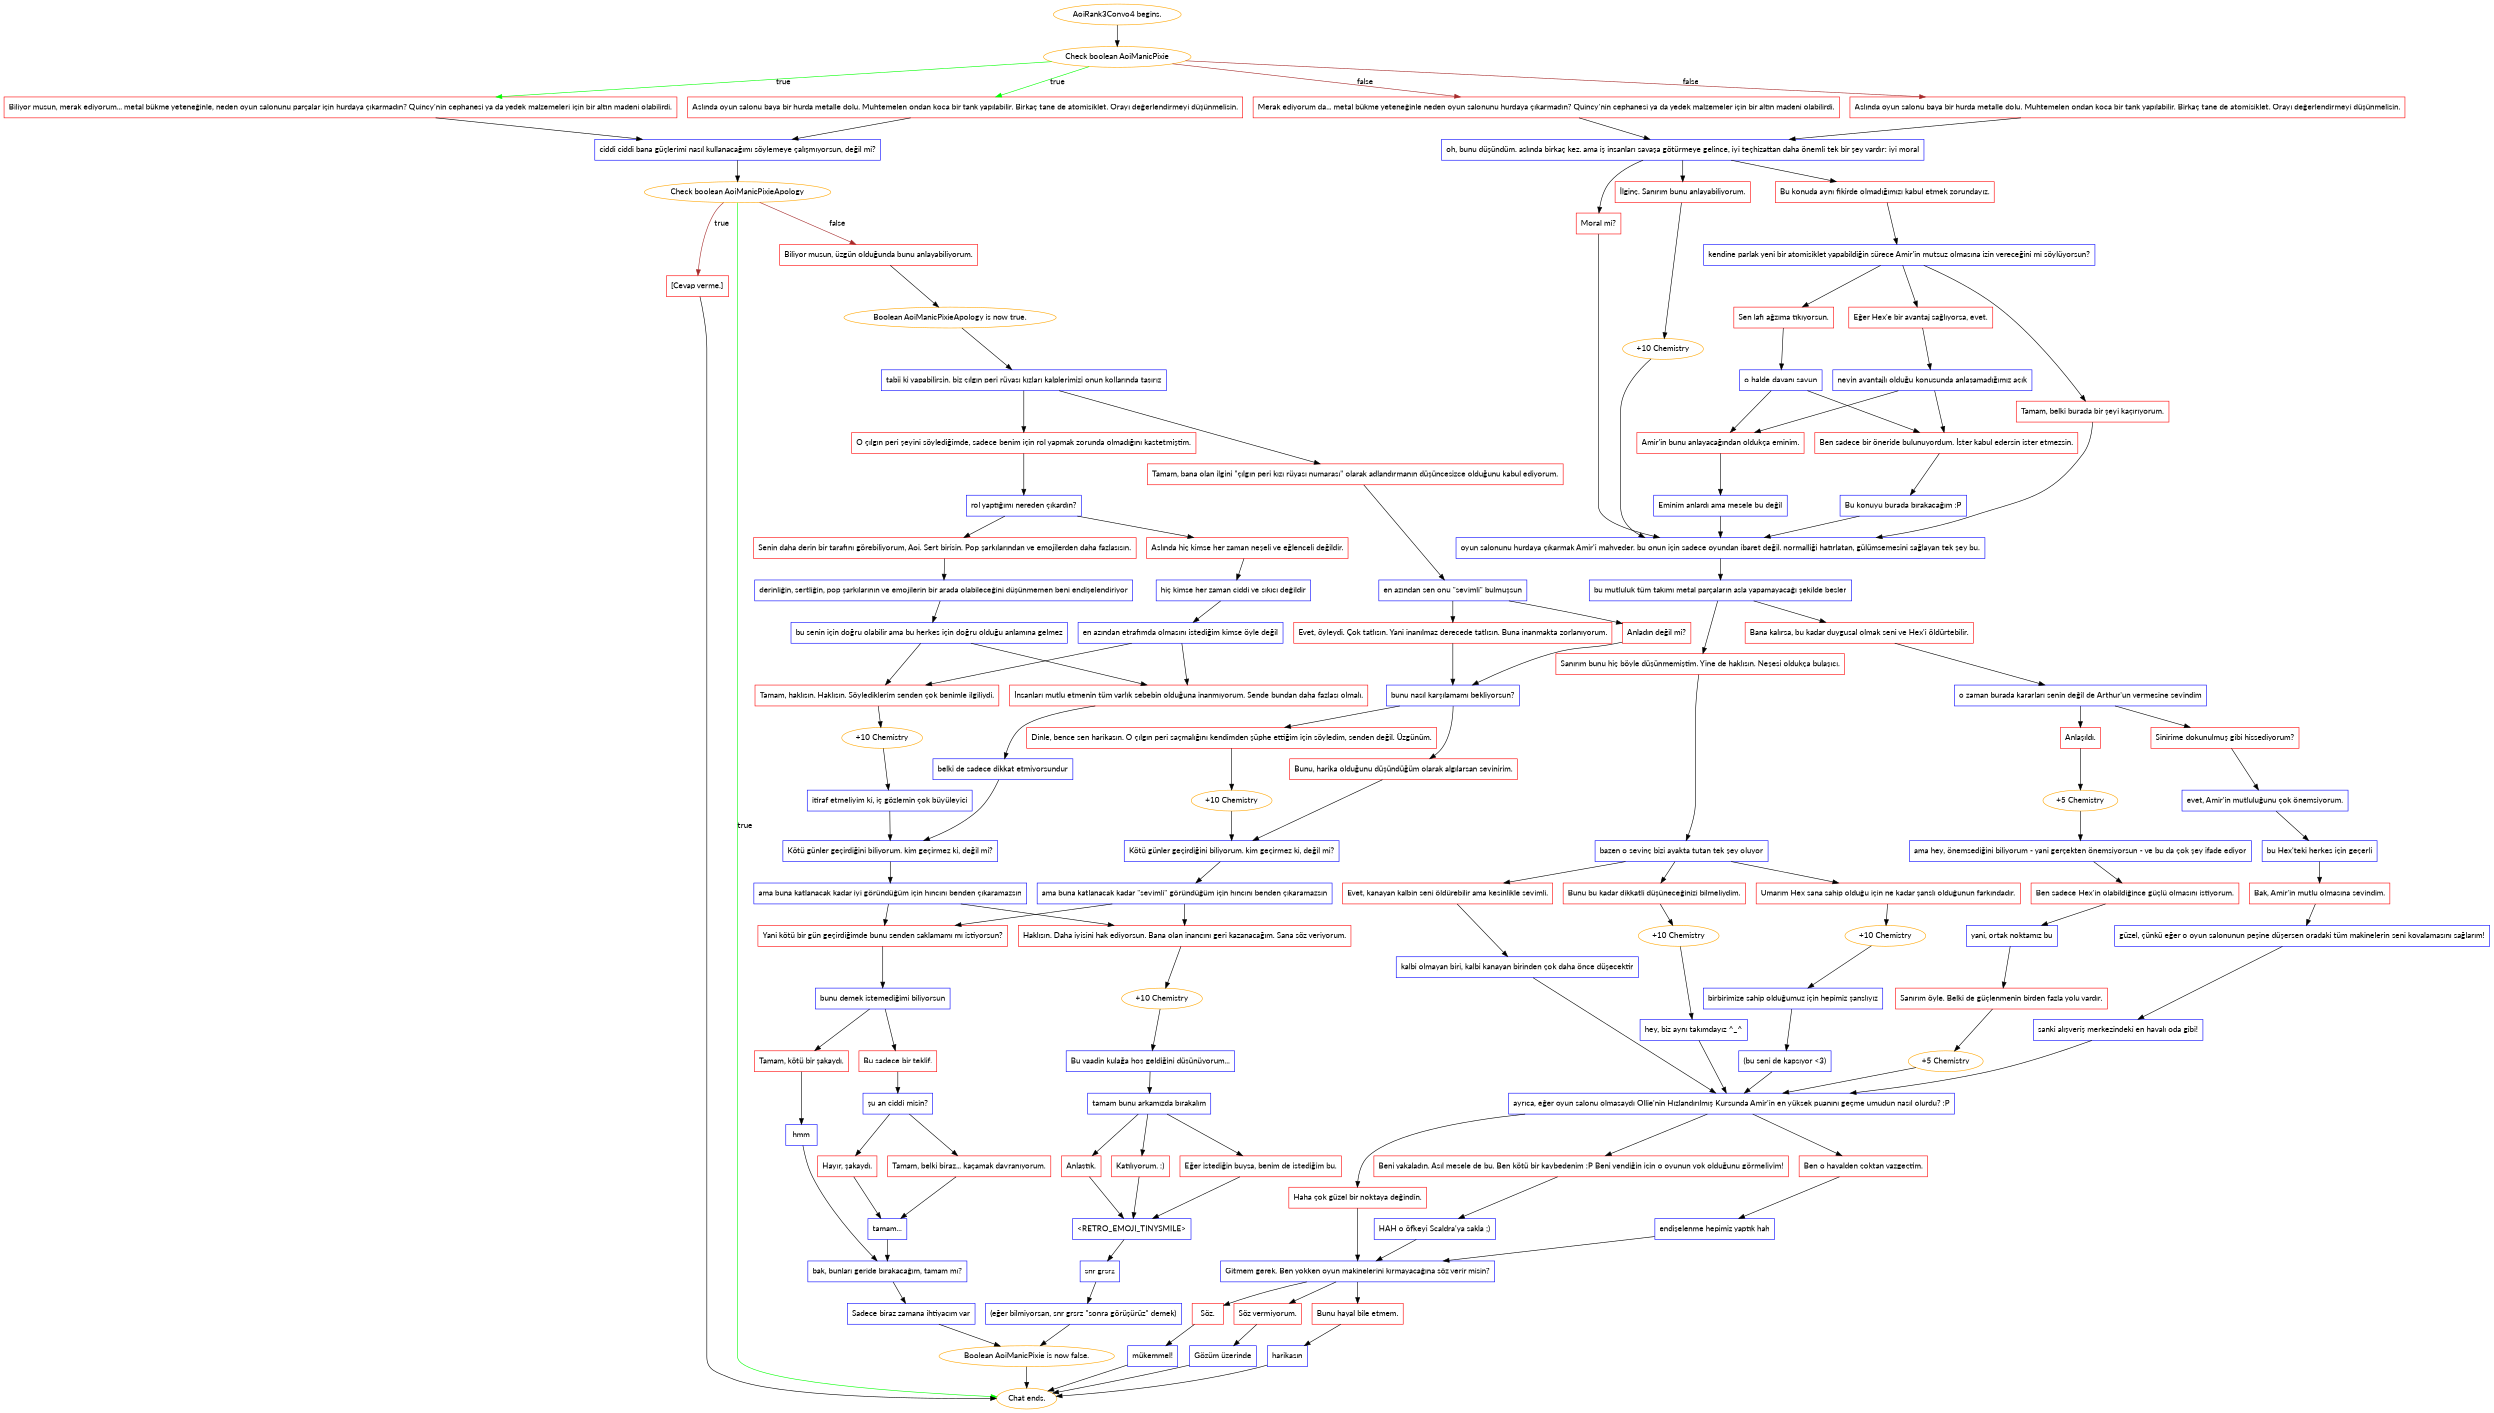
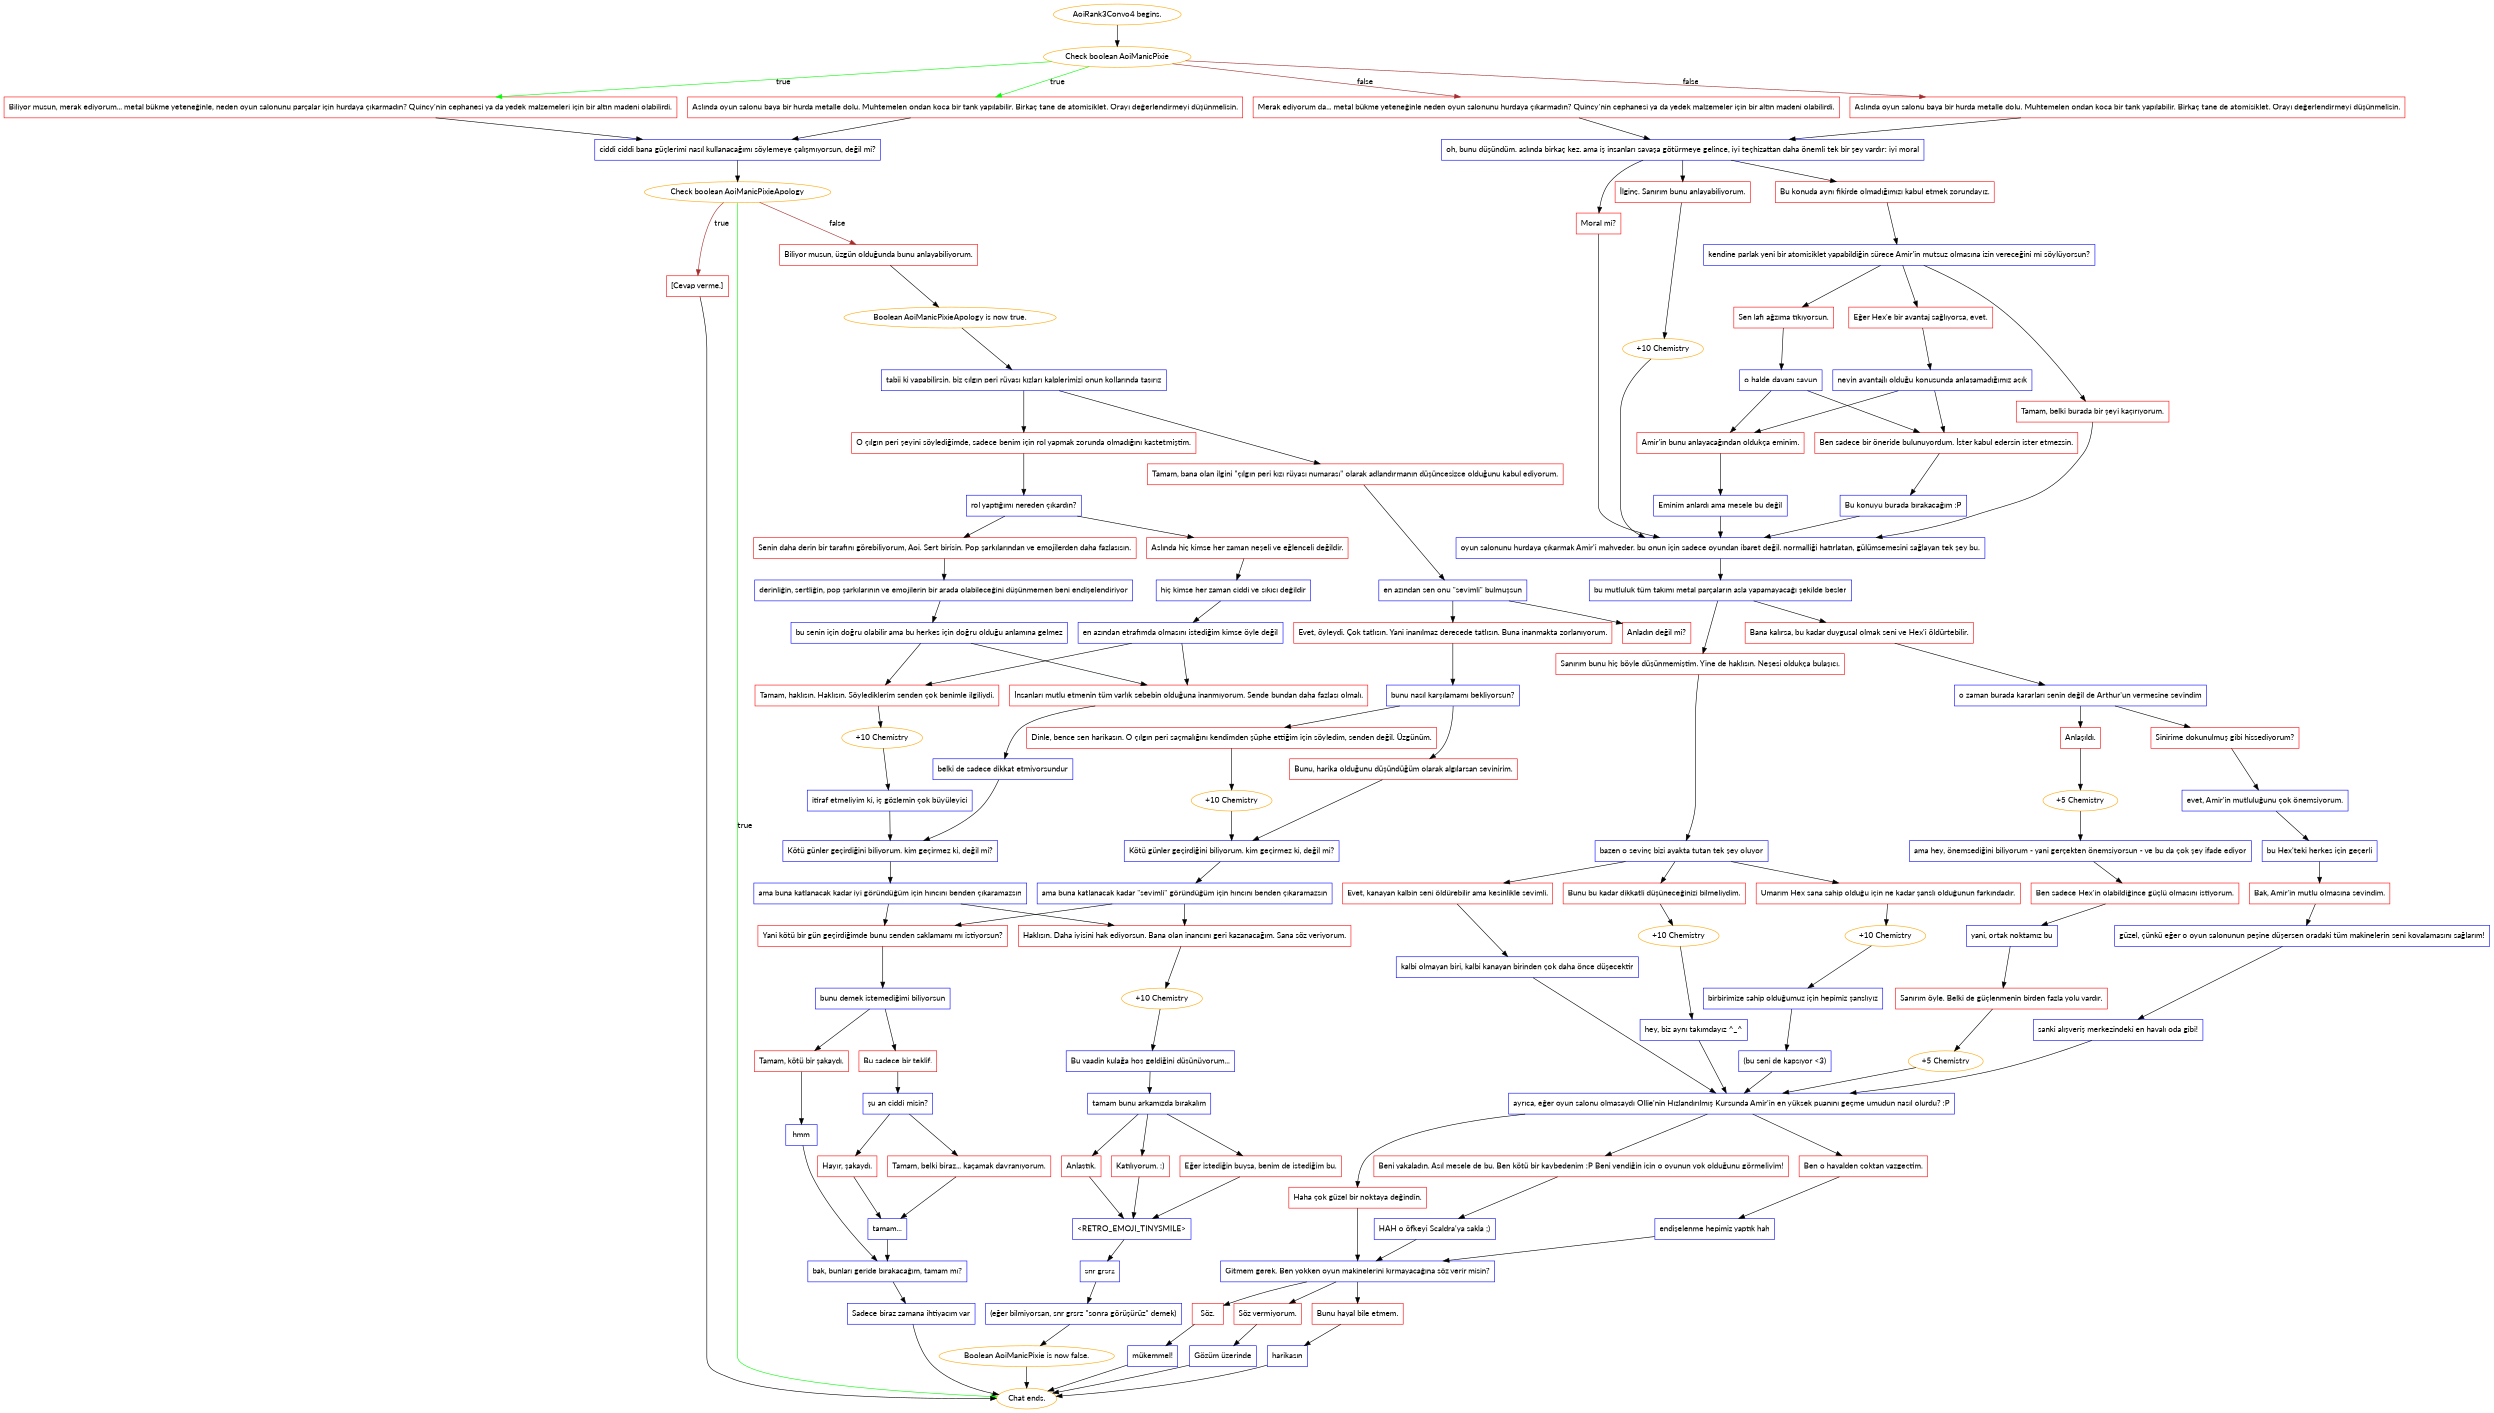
edge "Anladın değil mi?" -> "bunu nasıl karşılamamı bekliyorsun?": removed
edge "Sadece biraz zamana ihtiyacım var" -> "Boolean AoiManicPixie is now false.": now "Sadece biraz zamana ihtiyacım var" -> "Chat ends."
